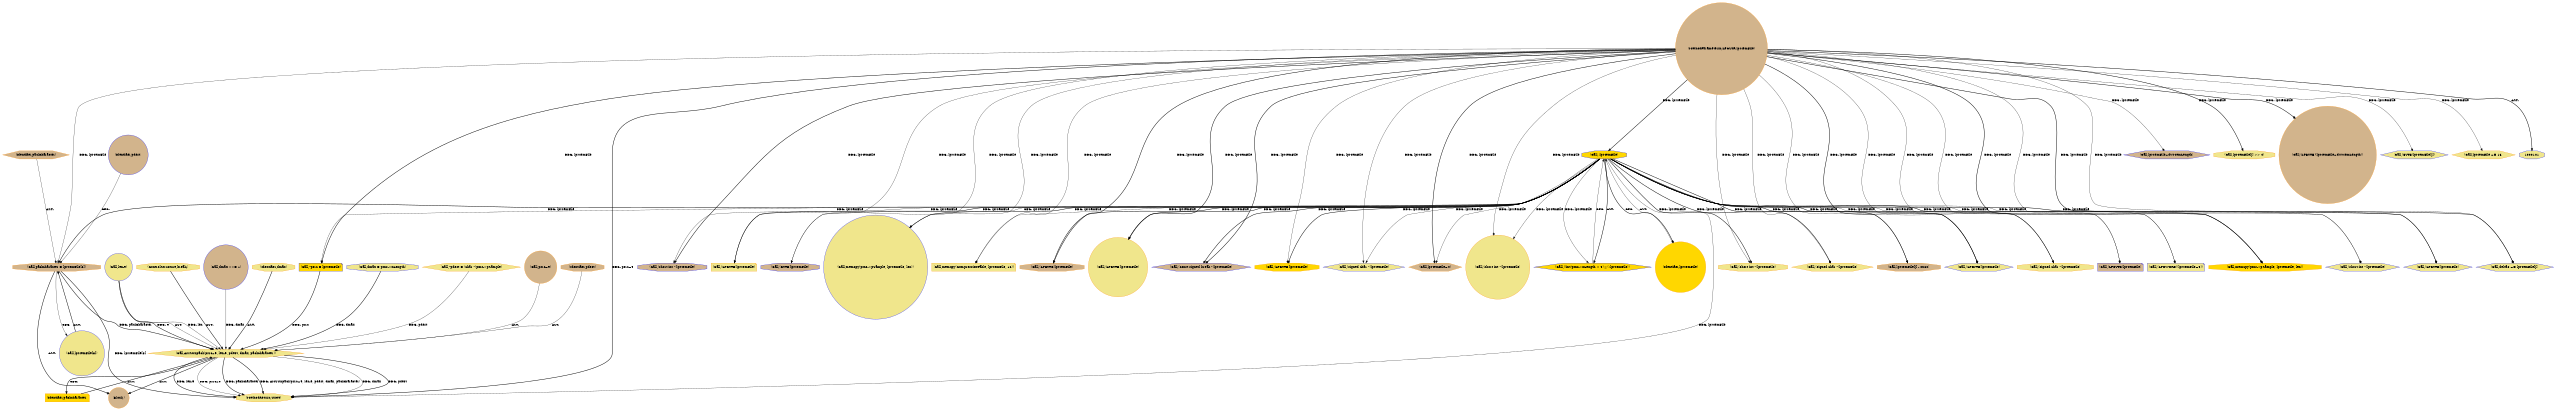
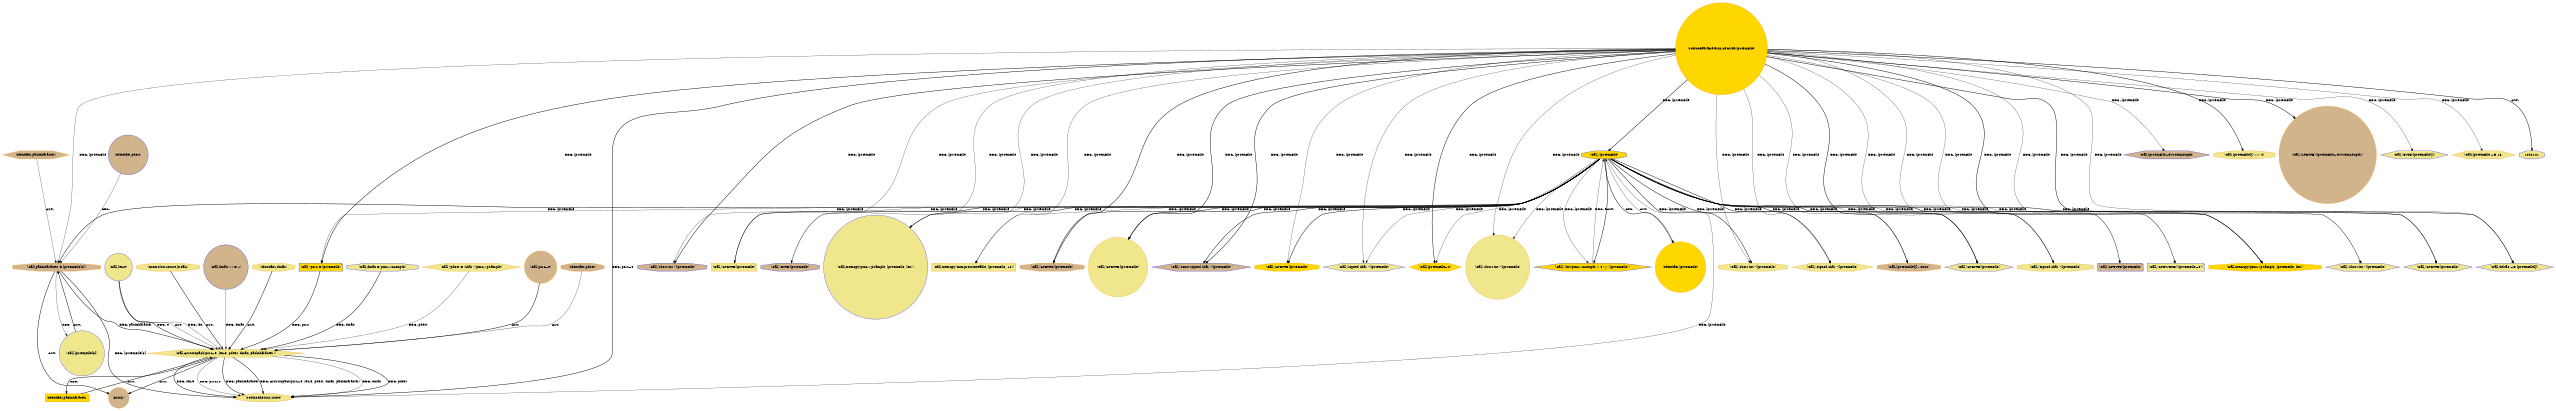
node "(MethodParameterIn,LPCSTR lpMemFile)": fillcolor tan -> gold
edge "(Call,!lpMemFile)" -> "(Call,(BYTE)lpMemFile)": label "CFG: lpMemFile" -> "DDG: lpMemFile"
edge "(Call,((int)pIns->nLength < 4) || (!lpMemFile))" -> "(Call,!lpMemFile)": label "CFG: " -> "DDG: 9"
node "(Call,(const signed break *)lpMemFile)": label "(Call,(const signed break *)lpMemFile)" -> "(Call,(const signed char *)lpMemFile)"
node "(Call,lpMemFile+4)": fillcolor tan -> gold
edge "(Call,psrc+9)" -> "(Call,AMSUnpack(psrc+9, len-9, pdest, dmax, packcharacter))": style solid -> bold
